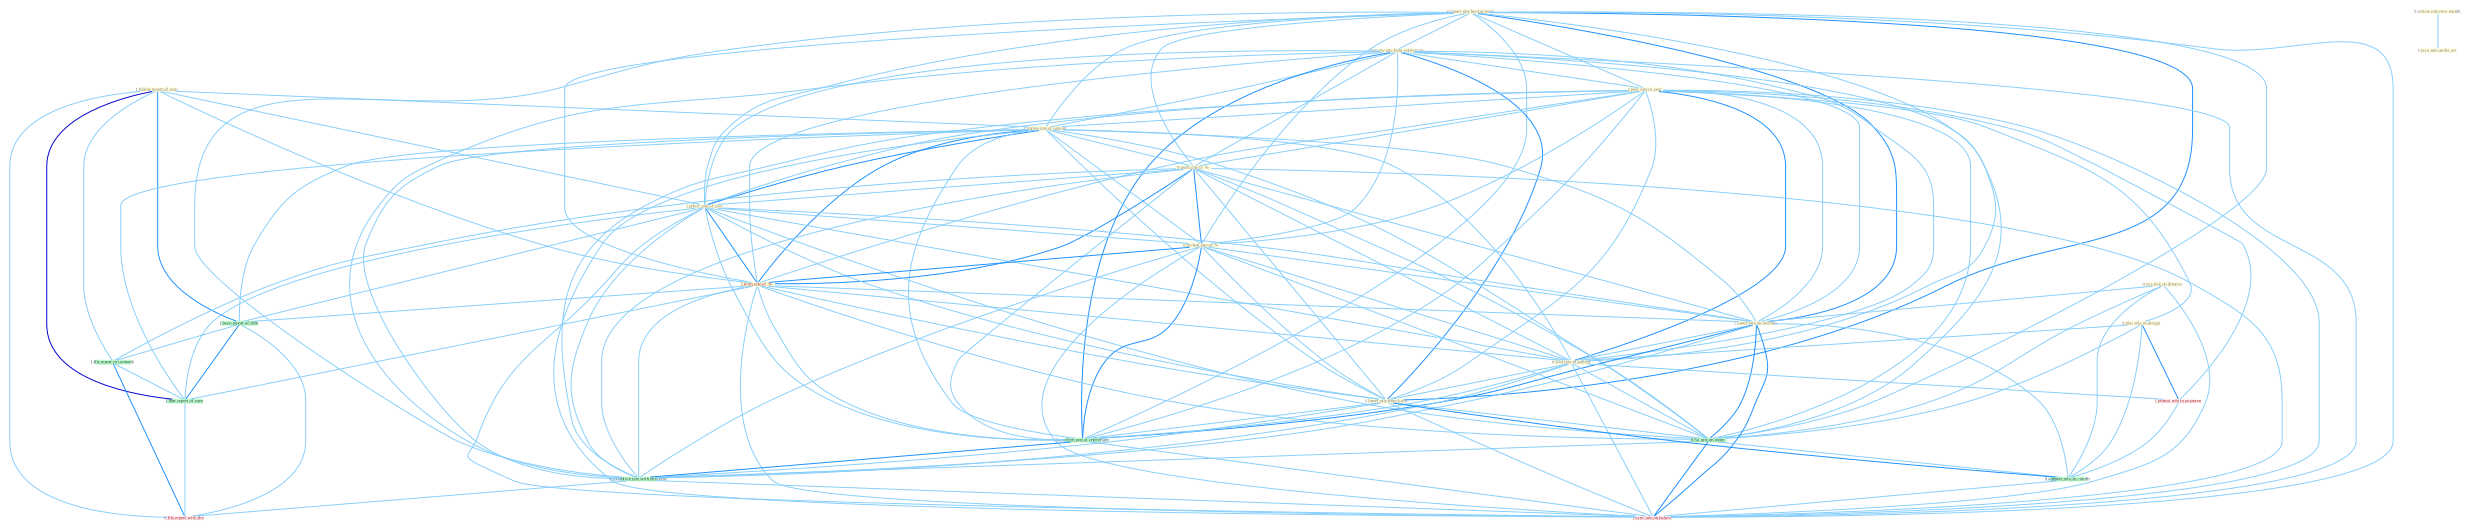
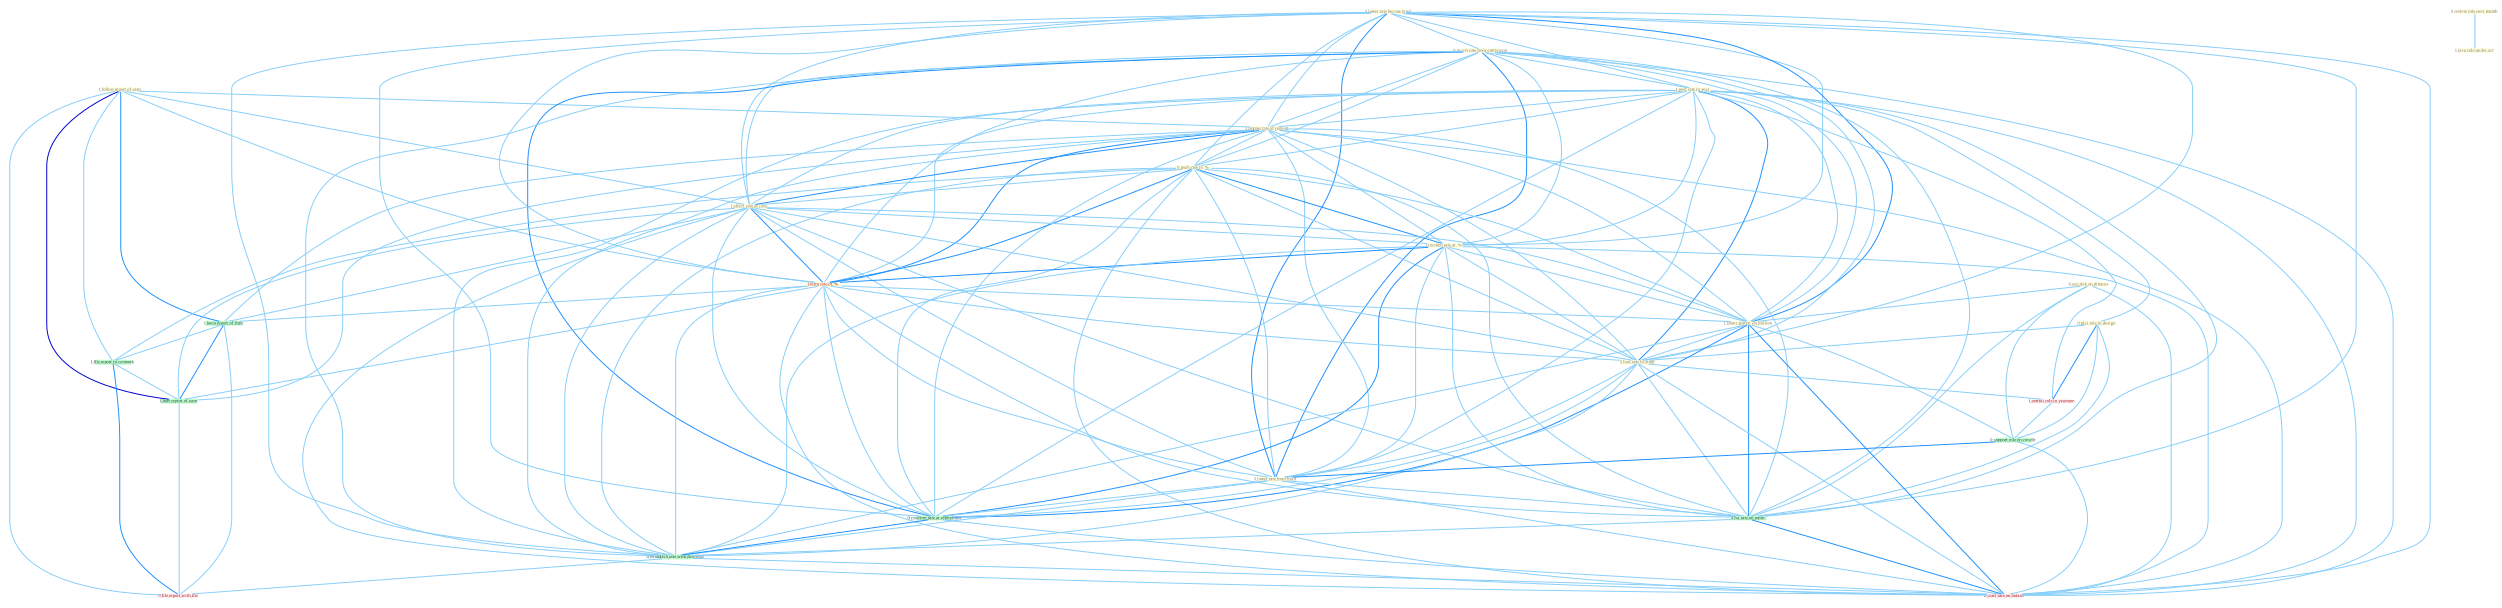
node "1_lower_rate_on_million": label "1_lower_rate_on_million" -> "1_lower_portrai_on_million"
node "0_had_rate_in_patient": label "0_had_rate_in_patient" -> "0_had_rate_in_studi"
edge "0_ha_rate_on_morn" -- "0_support_role_on_condit": removed
node "1_carri_rate_on_balanc": label "1_carri_rate_on_balanc" -> "2_carri_rate_on_balanc"
